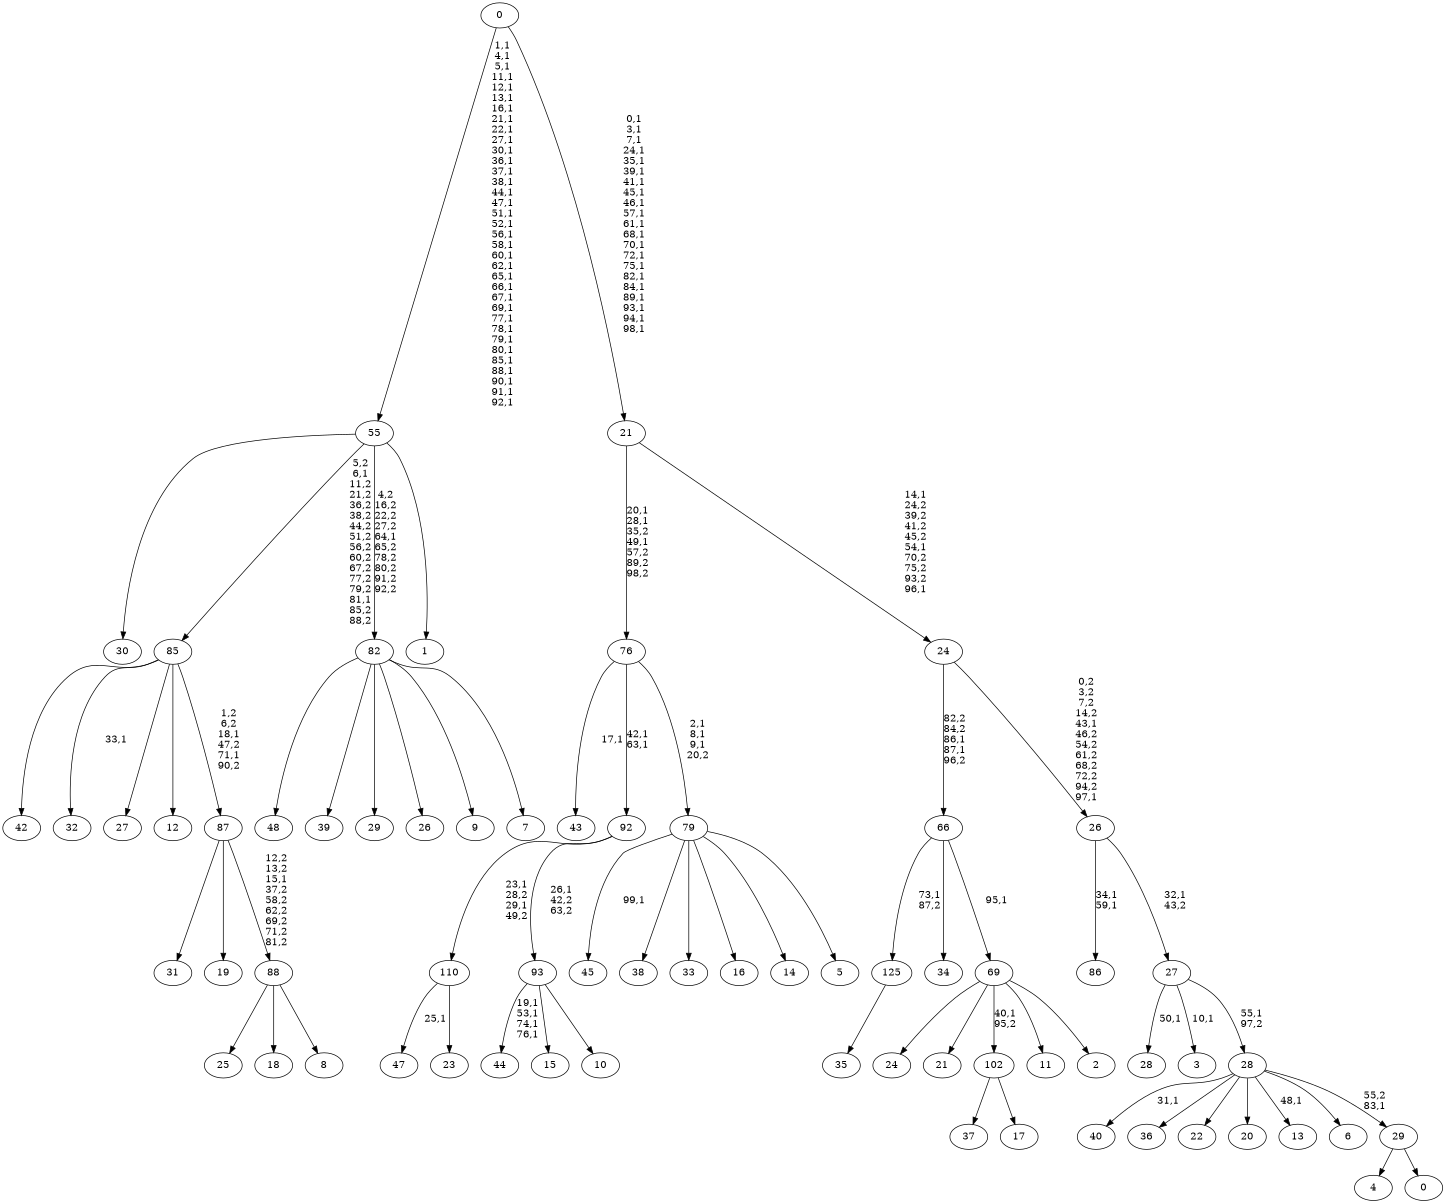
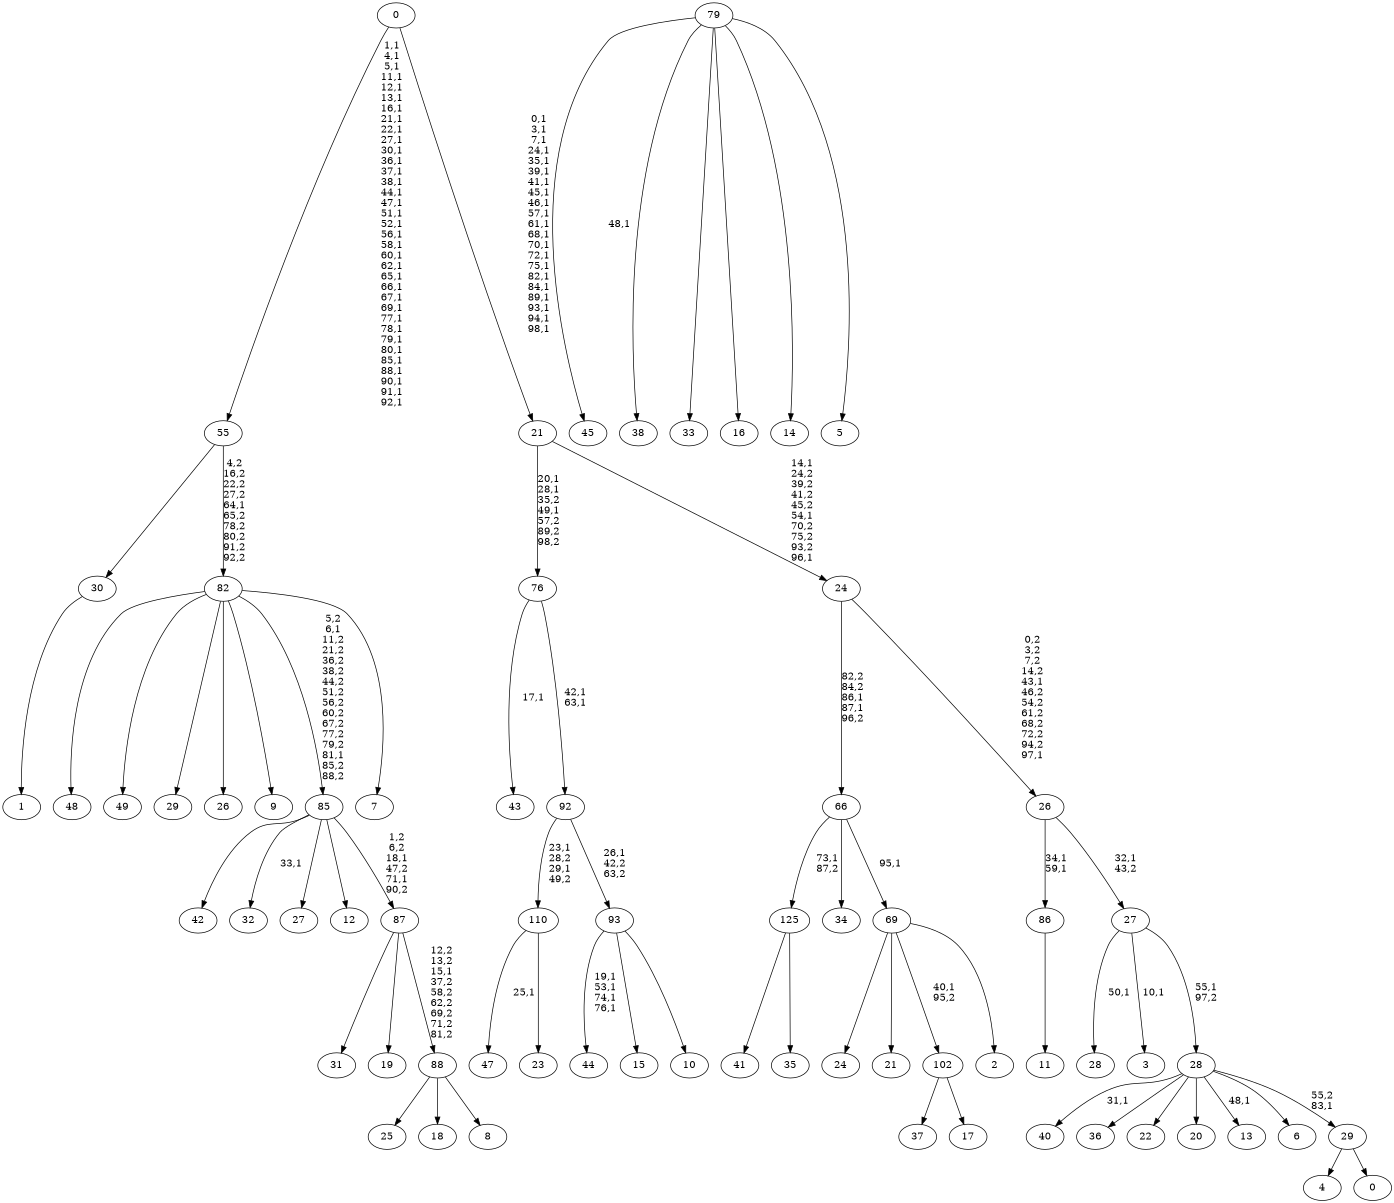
edge "55" -> "1": now "30" -> "1"
edge "55" -> "85": now "82" -> "85"
edge "76" -> "79": removed, label "2,1 8,1 9,1 20,2"
node "39": label "39" -> "49"
edge "79" -> "45": label "99,1" -> "48,1"
edge "69" -> "11": now "86" -> "11"
node "41": added
